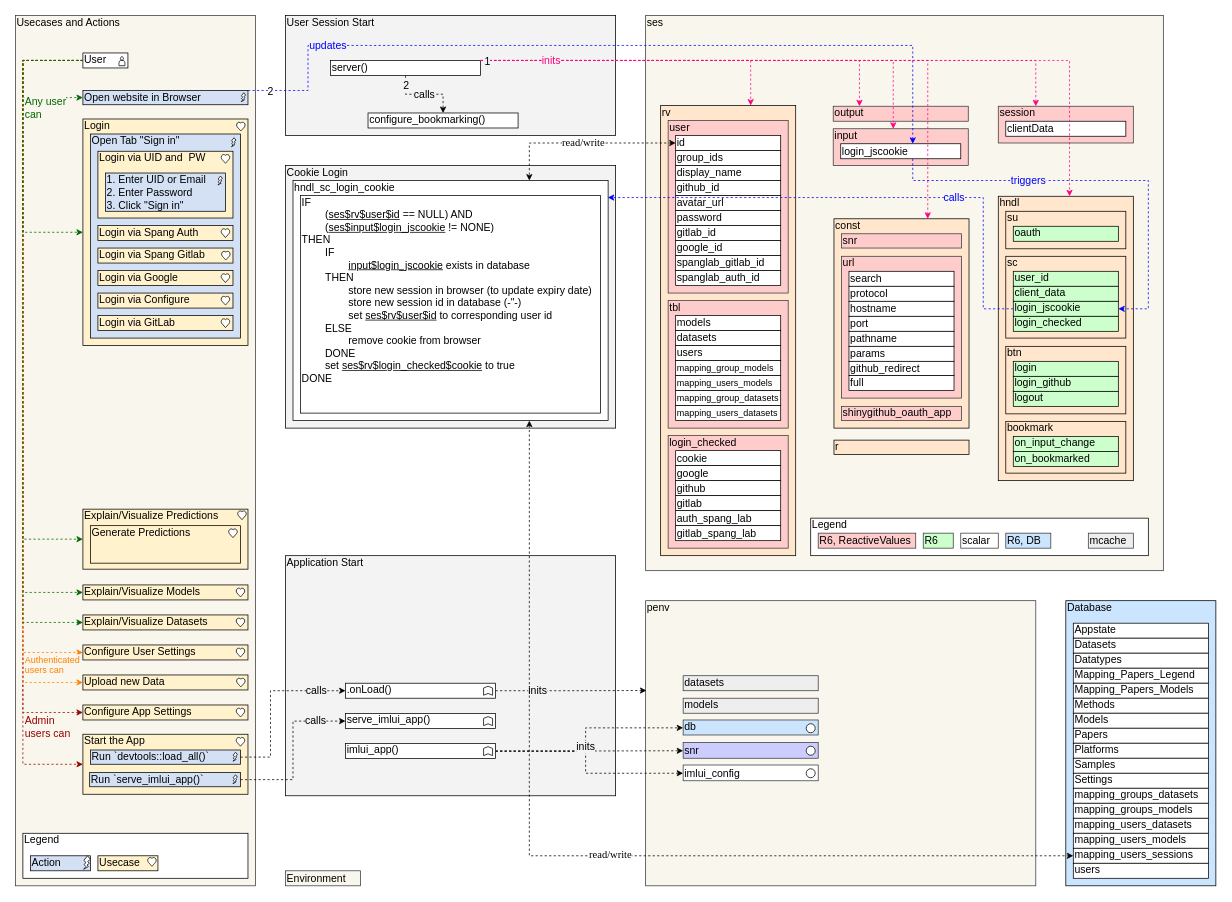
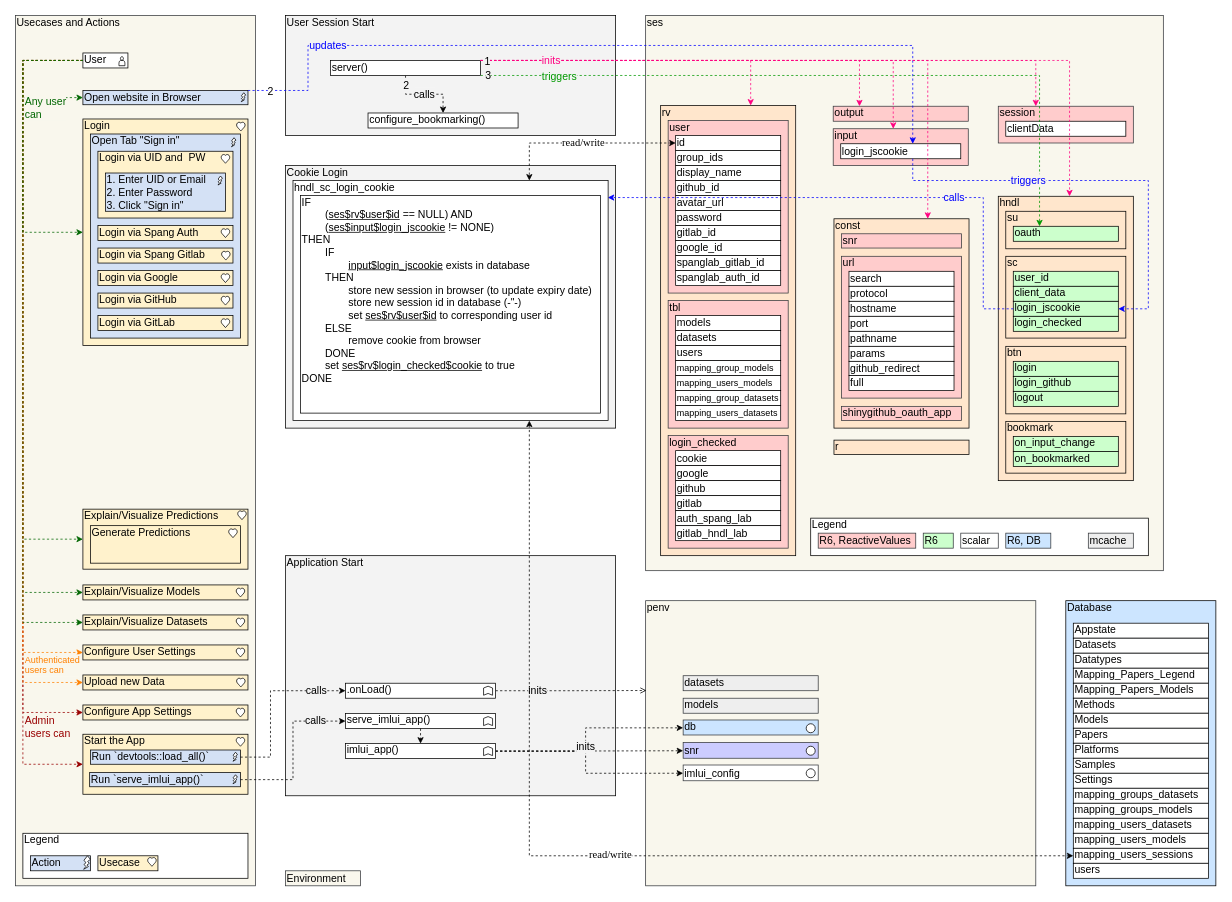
edge "server()" -> "oauth": added, labels "3", "triggers"
node "Login via Configure": label "Login via Configure" -> "Login via GitHub"
node "gitlab_spang_lab": label "gitlab_spang_lab" -> "gitlab_hndl_lab"
edge ".onLoad()" -> "penv": arrowhead classic -> open
edge "serve_imlui_app()" -> "imlui_app()": added
